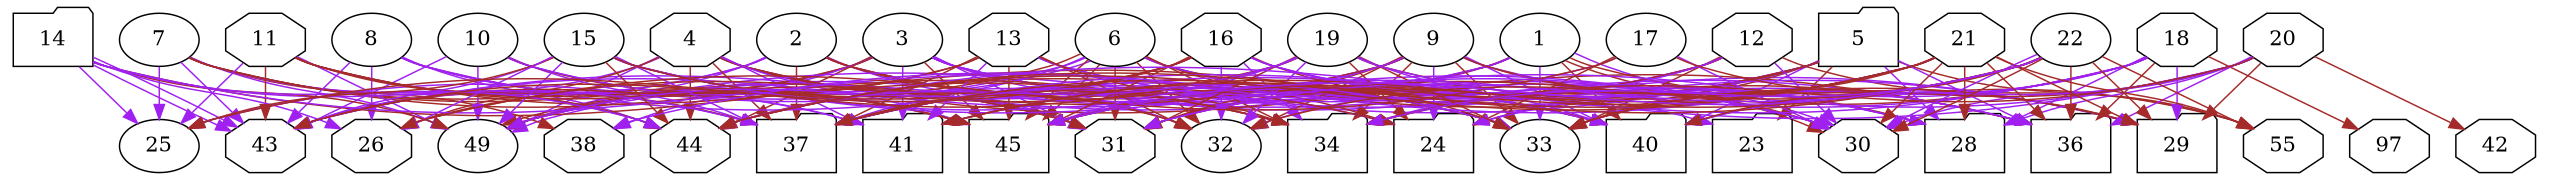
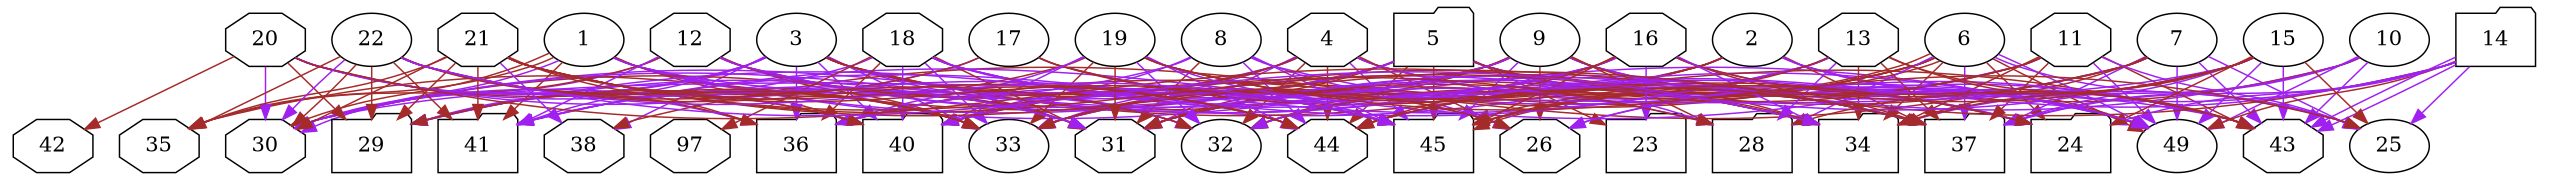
edge "20" -> "28": removed
edge "15" -> "28": color purple -> brown
node "55": label "55" -> "35"
